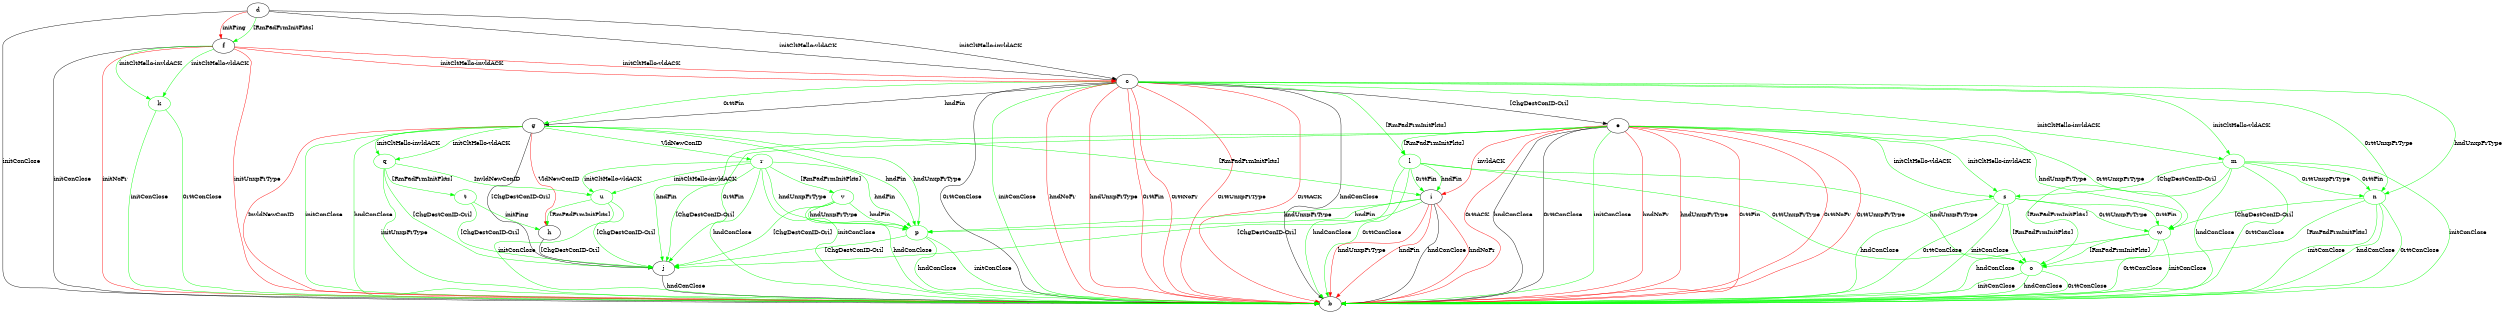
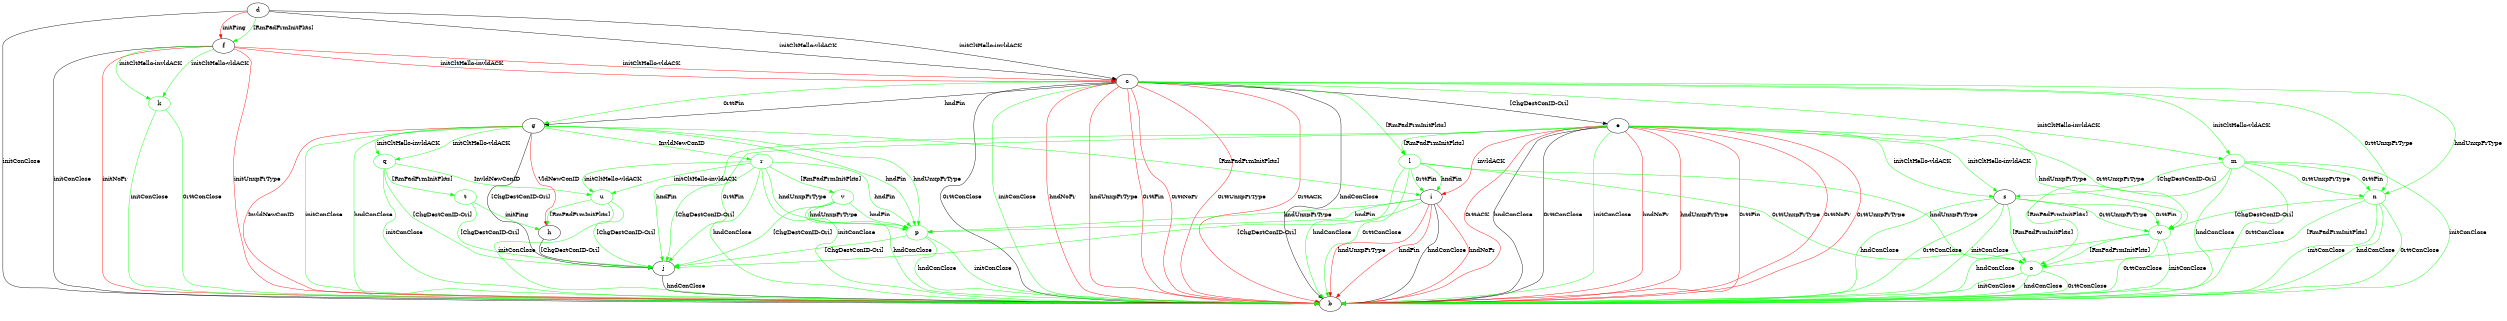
edge "g" -> "r": label "VldNewConID " -> "InvldNewConID "
node "s": color green -> black
edge "q" -> "b": label "initUnxpFrType " -> "initConClose "
